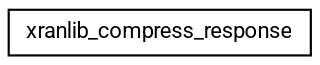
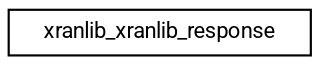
node "xranlib_compress_response": label "xranlib_compress_response" -> "xranlib_xranlib_response"
